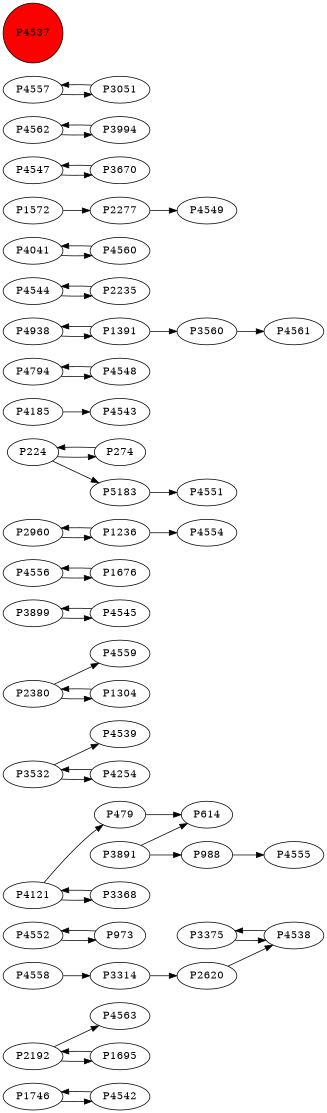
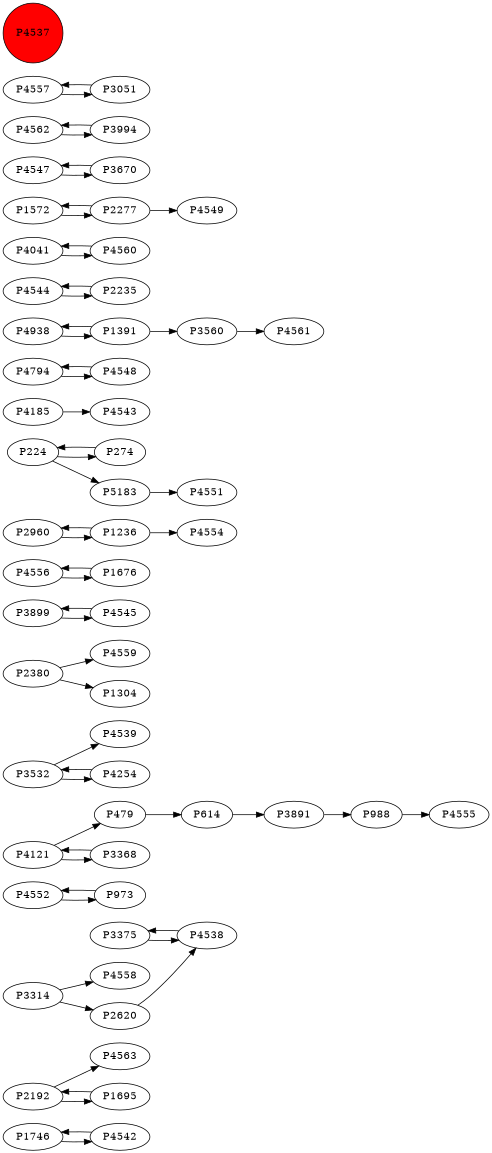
edge "P2277" -> "P1572": added
edge "P1304" -> "P2380": removed
edge "P3891" -> "P614": reversed
edge "P4558" -> "P3314": reversed
